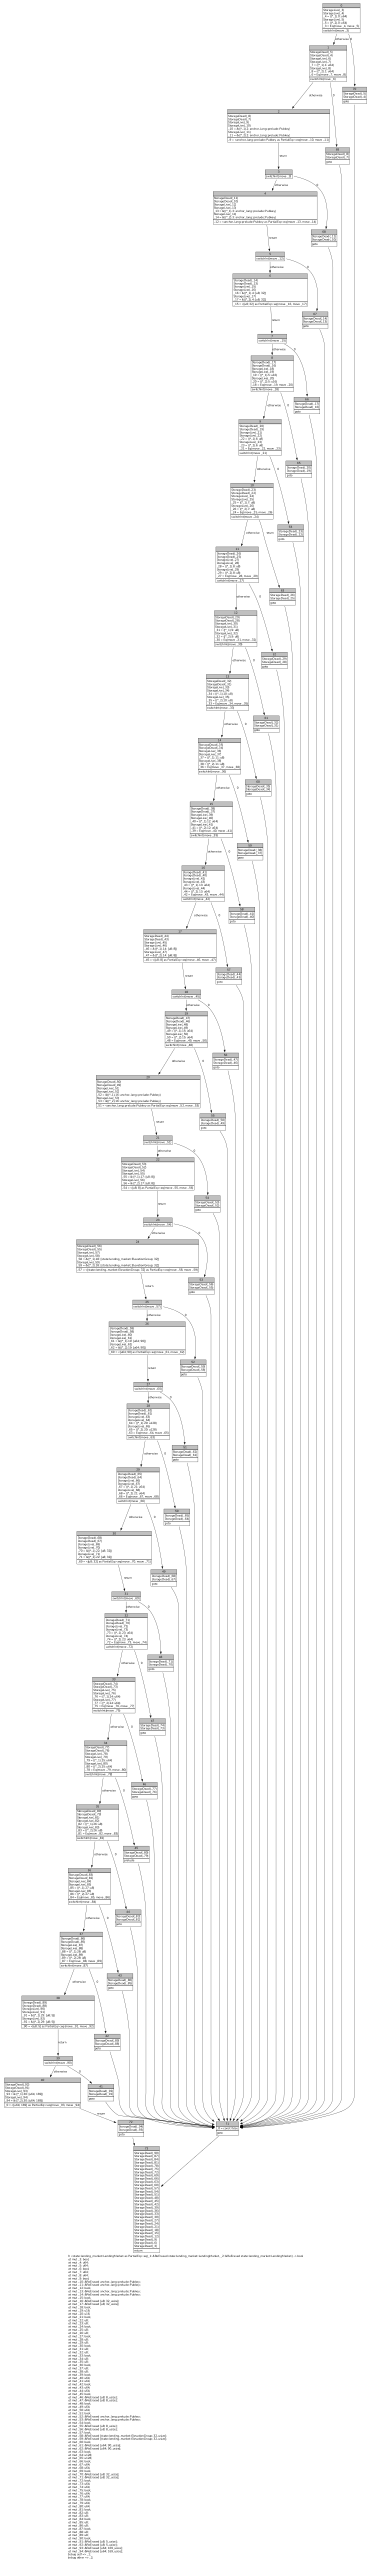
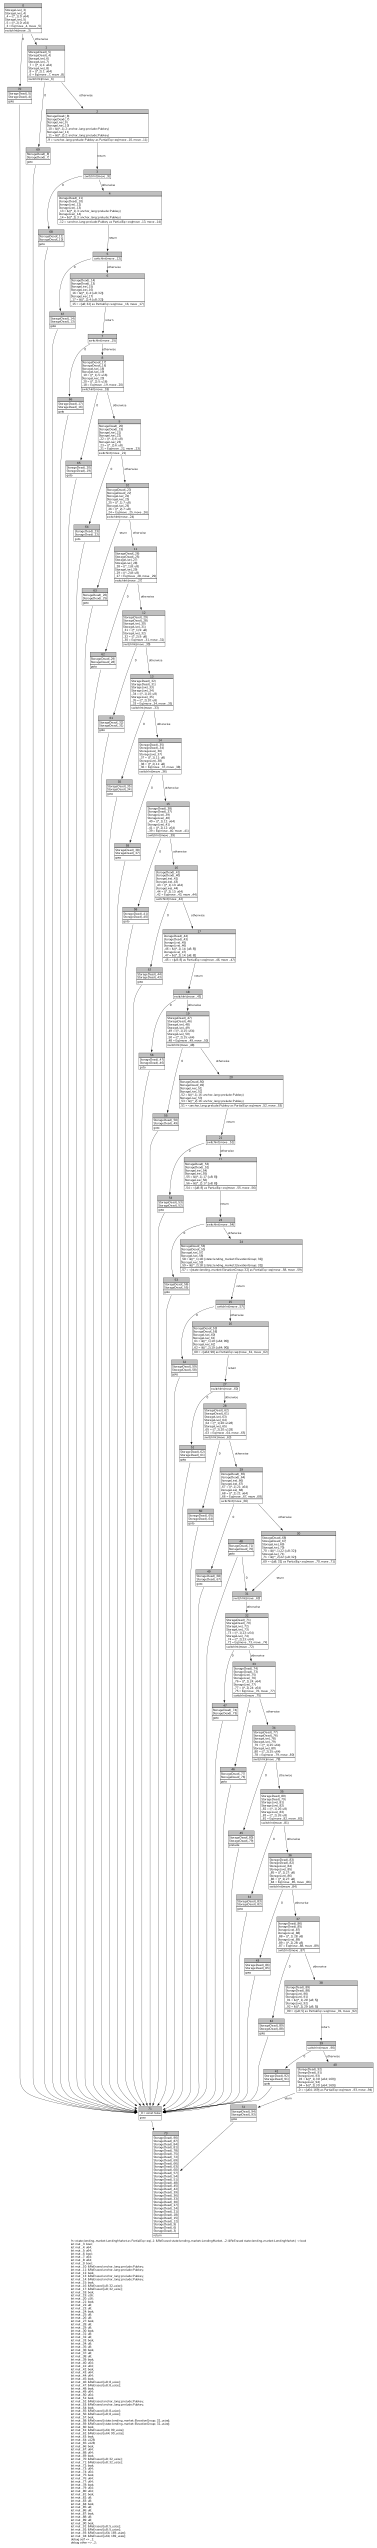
edge "31" -> "48": reversed
